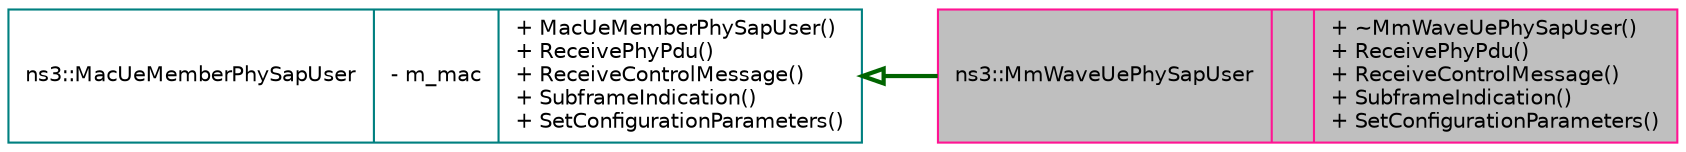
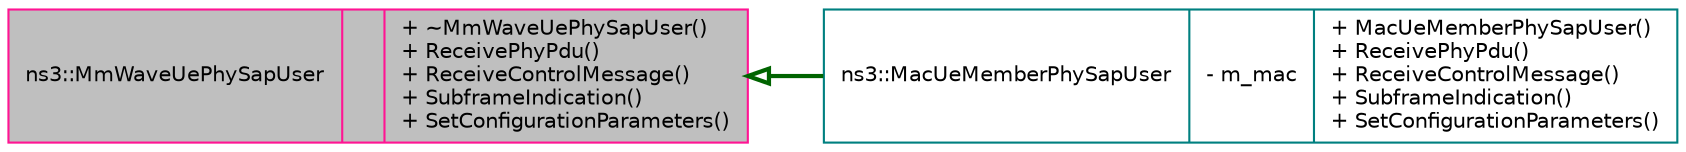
edge "ns3::MmWaveUePhySapUser" -> "ns3::MacUeMemberPhySapUser": reversed
